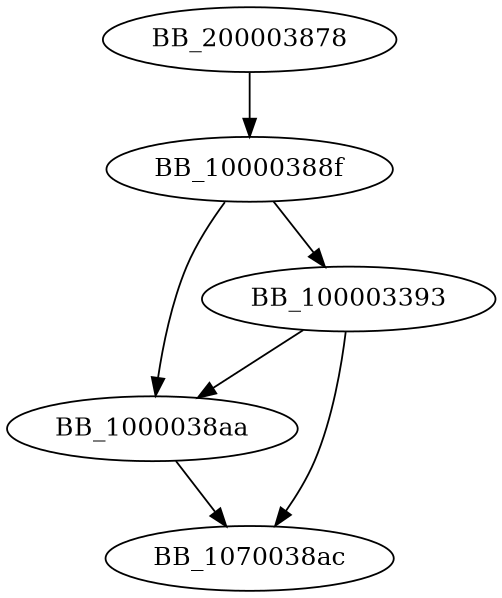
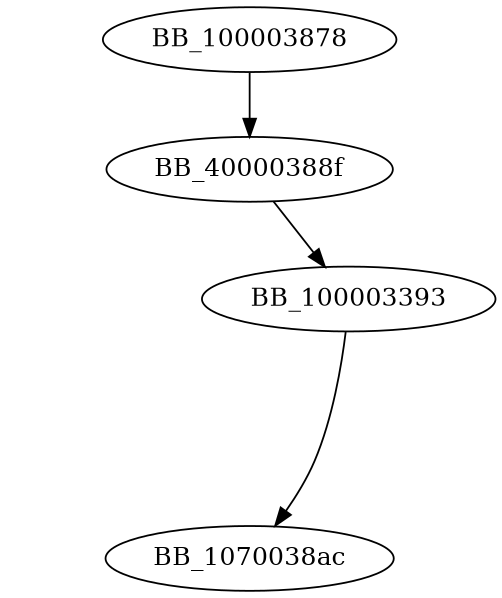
node "BB_200003878": label "BB_200003878" -> "BB_100003878"
node "BB_10000388f": label "BB_10000388f" -> "BB_40000388f"
node "BB_1000038aa": removed
